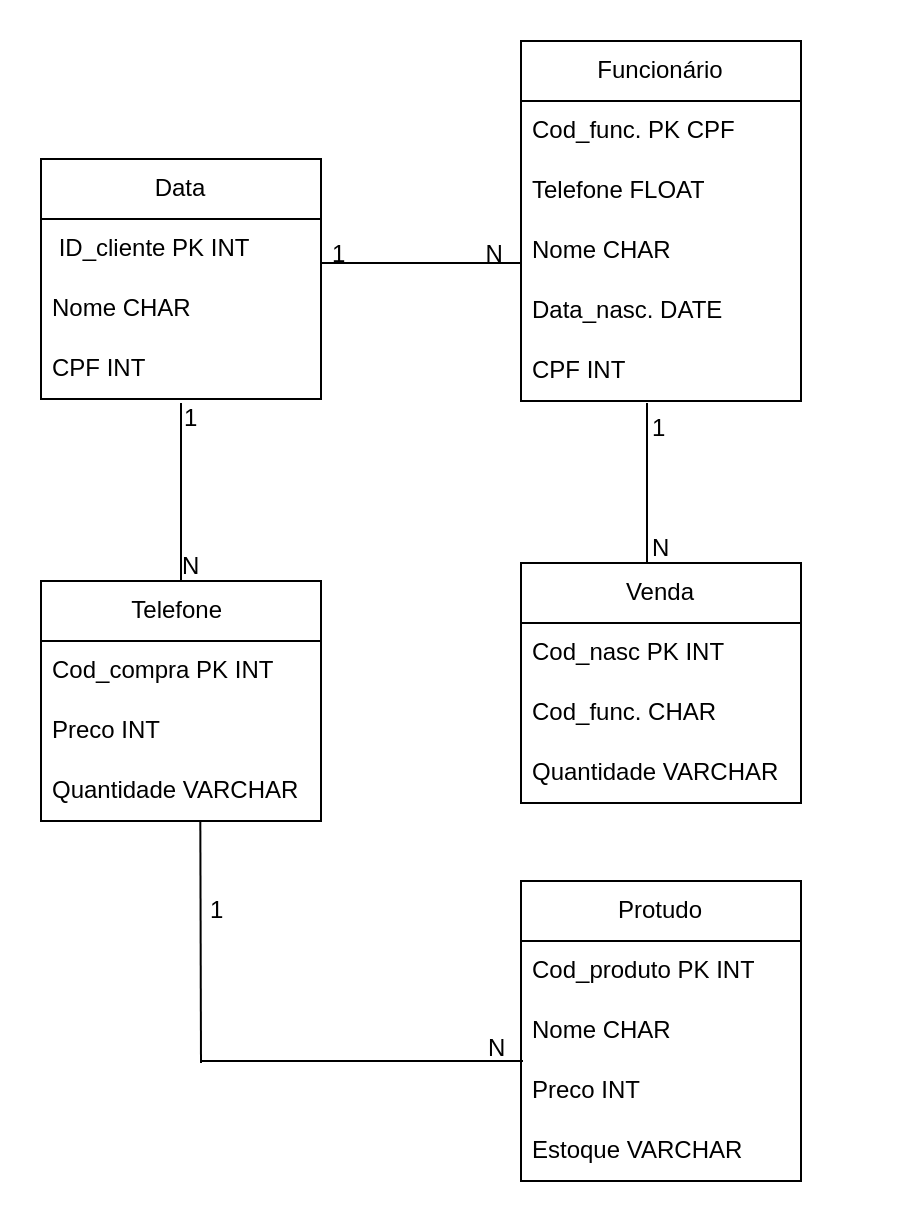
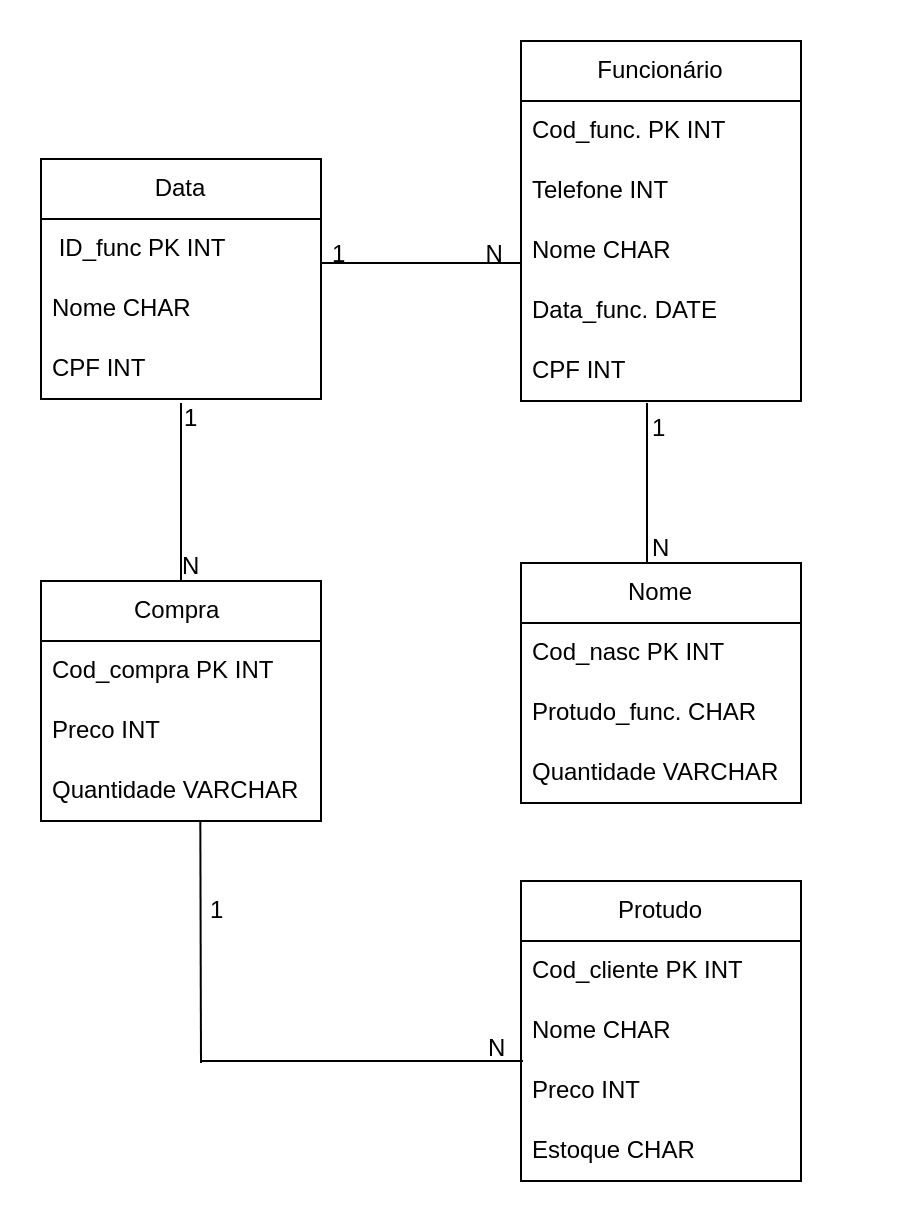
node "Cod_func. PK CPF": label "Cod_func. PK CPF" -> "Cod_func. PK INT"
node "Telefone FLOAT": label "Telefone FLOAT" -> "Telefone INT"
node "ID_cliente PK INT": label "ID_cliente PK INT" -> "ID_func PK INT"
node "Data_nasc. DATE": label "Data_nasc. DATE" -> "Data_func. DATE"
node "Venda": label "Venda" -> "Nome"
node "Telefone": label "Telefone" -> "Compra"
node "Cod_func. CHAR": label "Cod_func. CHAR" -> "Protudo_func. CHAR"
node "Cod_produto PK INT": label "Cod_produto PK INT" -> "Cod_cliente PK INT"
node "Estoque VARCHAR": label "Estoque VARCHAR" -> "Estoque CHAR"
